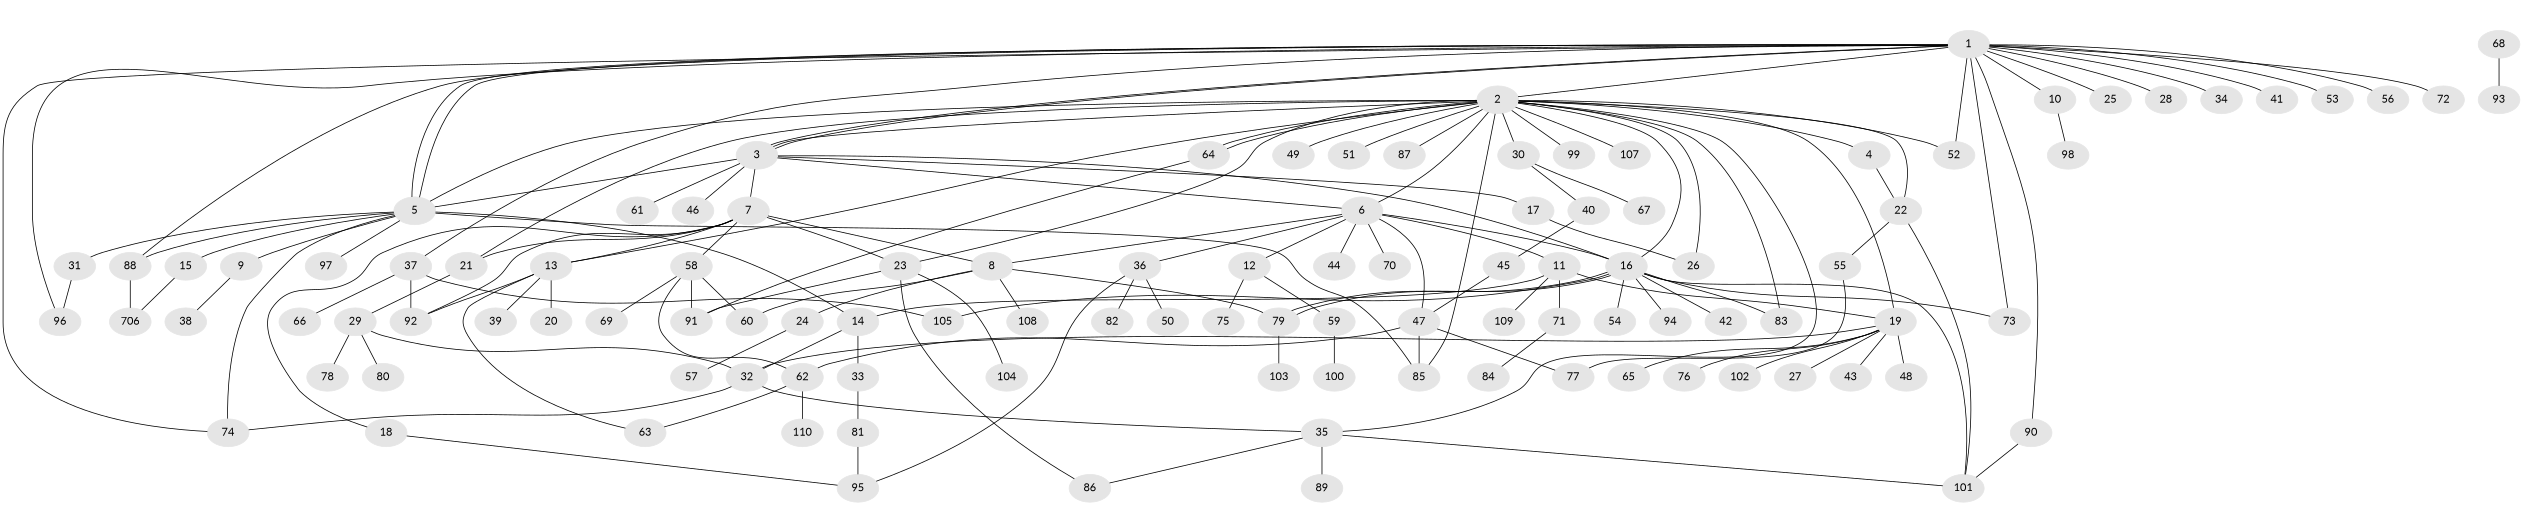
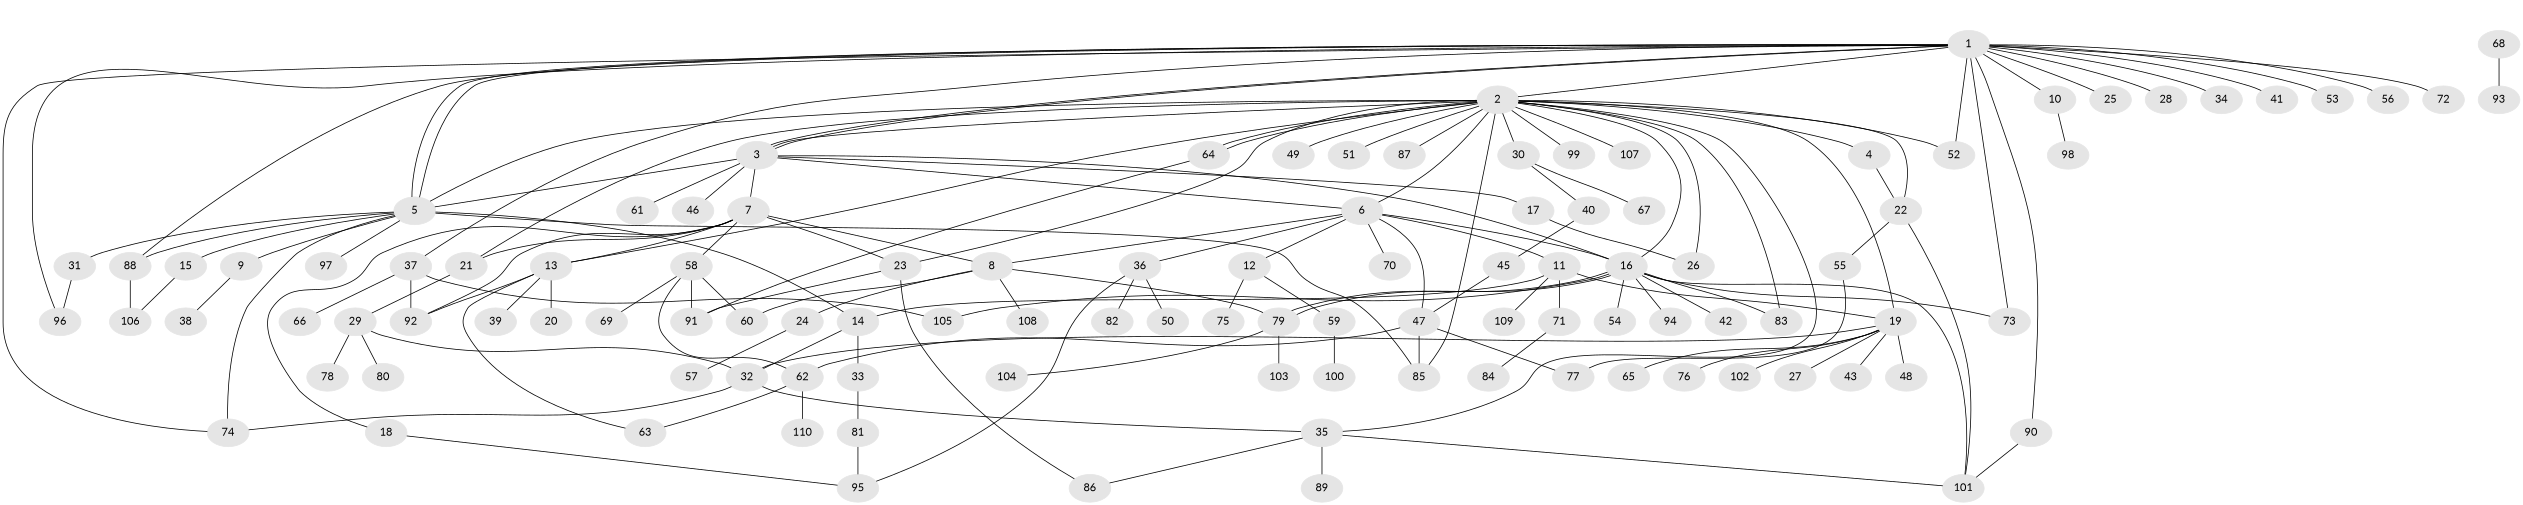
node "44": removed
edge "23" -- "104": now "79" -- "104"
node "706": label "706" -> "106"
